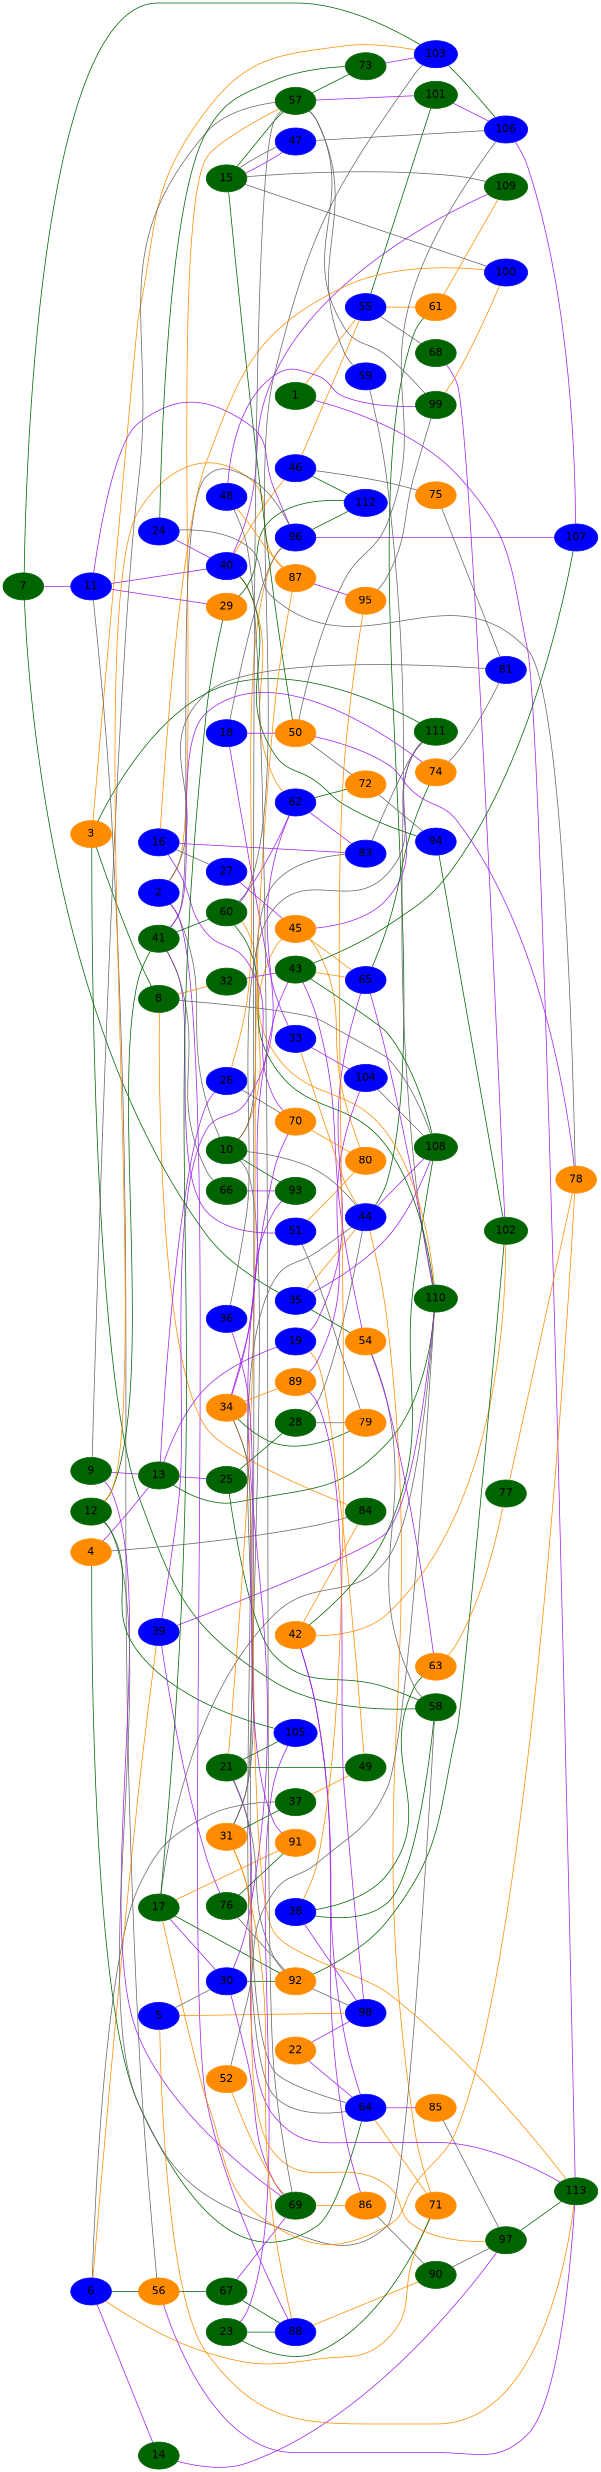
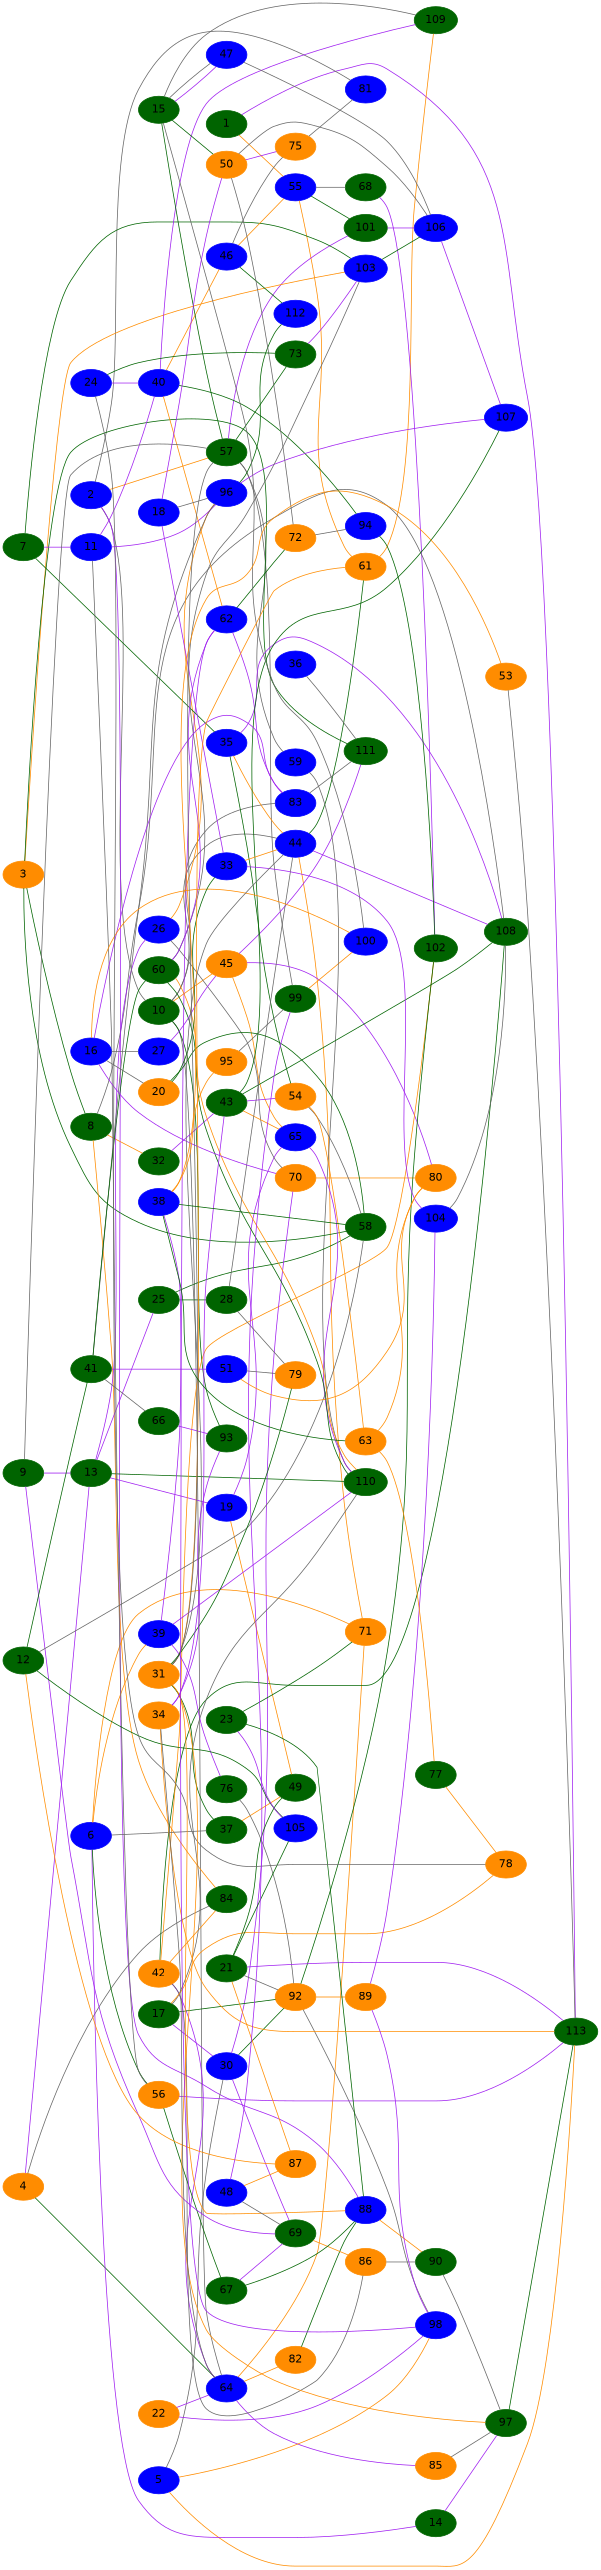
edge "87" -- "95": removed
node "29": removed
node "53": added
node "74": removed
edge "50" -- "78": now "50" -- "75"
edge "45" -- "80": color darkorange -> purple
edge "61" -- "31": added
node "20": added
edge "80" -- "63": added
edge "89" -- "34": now "89" -- "92"
edge "34" -- "79": now "31" -- "79"
edge "54" -- "63": color purple -> darkorange
node "91": removed
edge "42" -- "86": color purple -> gray40
node "52": removed
node "82": added
